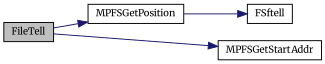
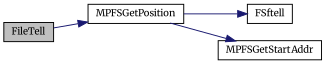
edge "FileTell" -> "MPFSGetStartAddr": now "MPFSGetPosition" -> "MPFSGetStartAddr"
